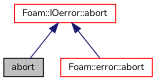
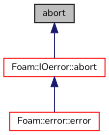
edge "abort" -> "Foam::IOerror::abort": reversed
node "Foam::error::abort": label "Foam::error::abort" -> "Foam::error::error"
